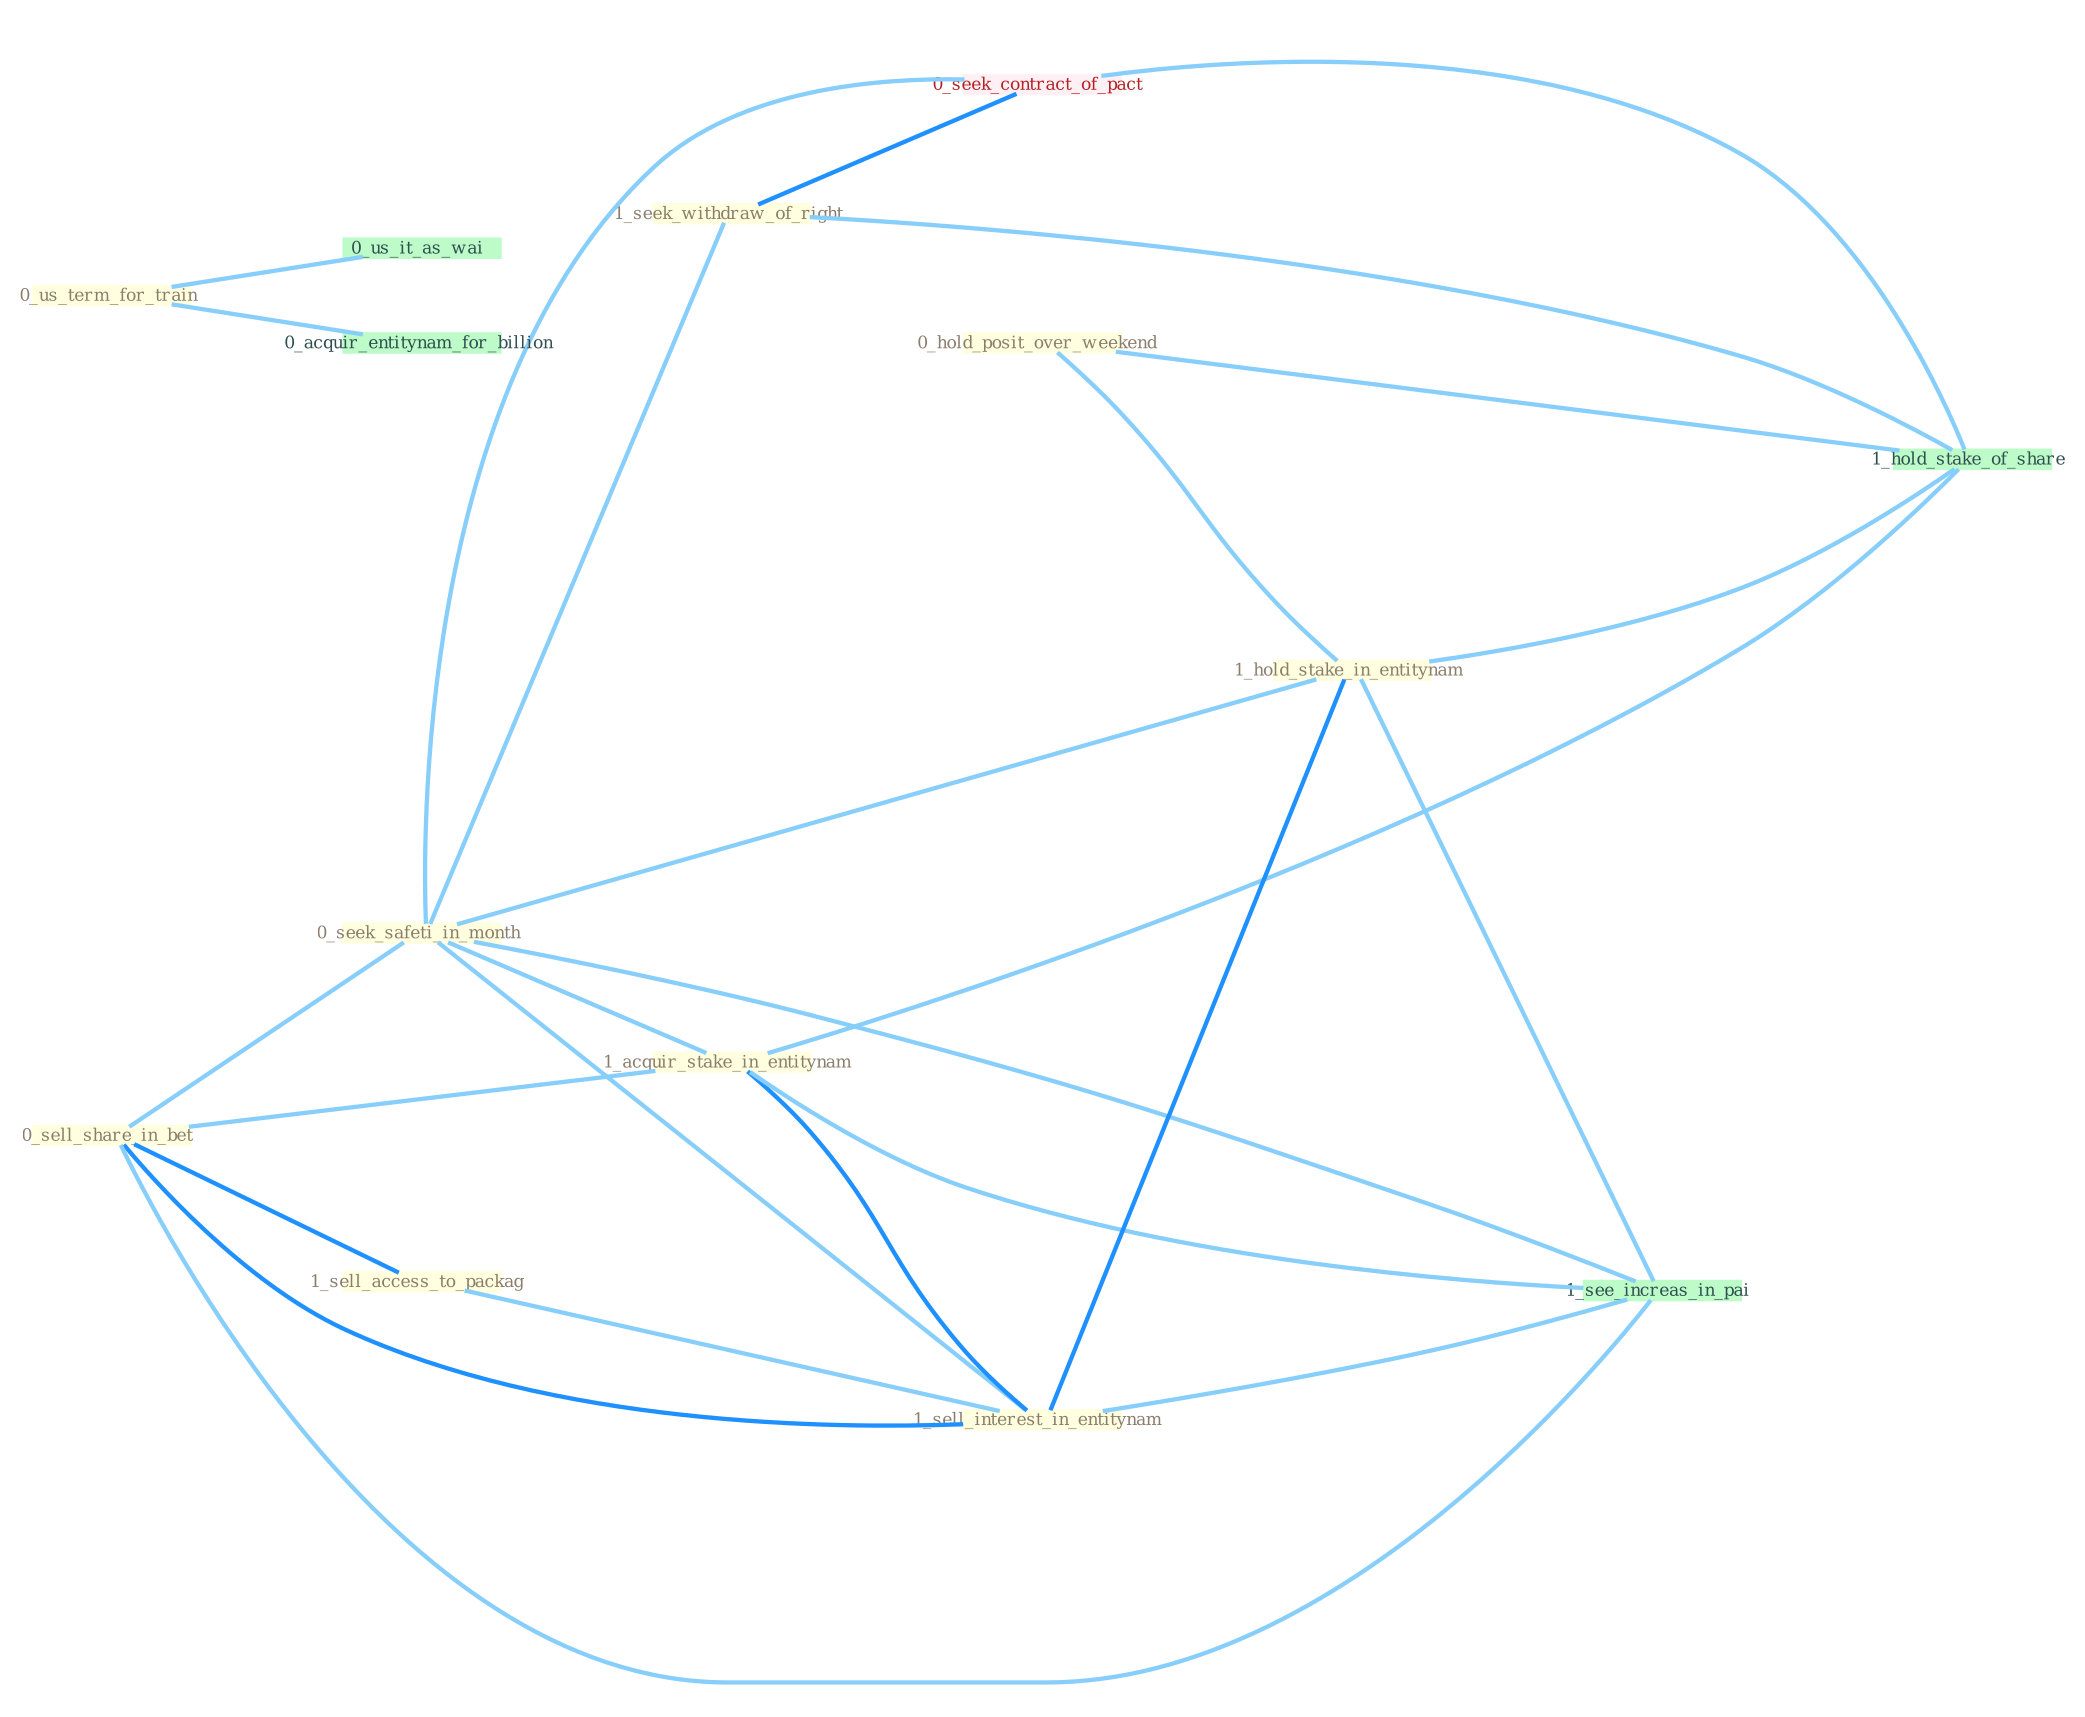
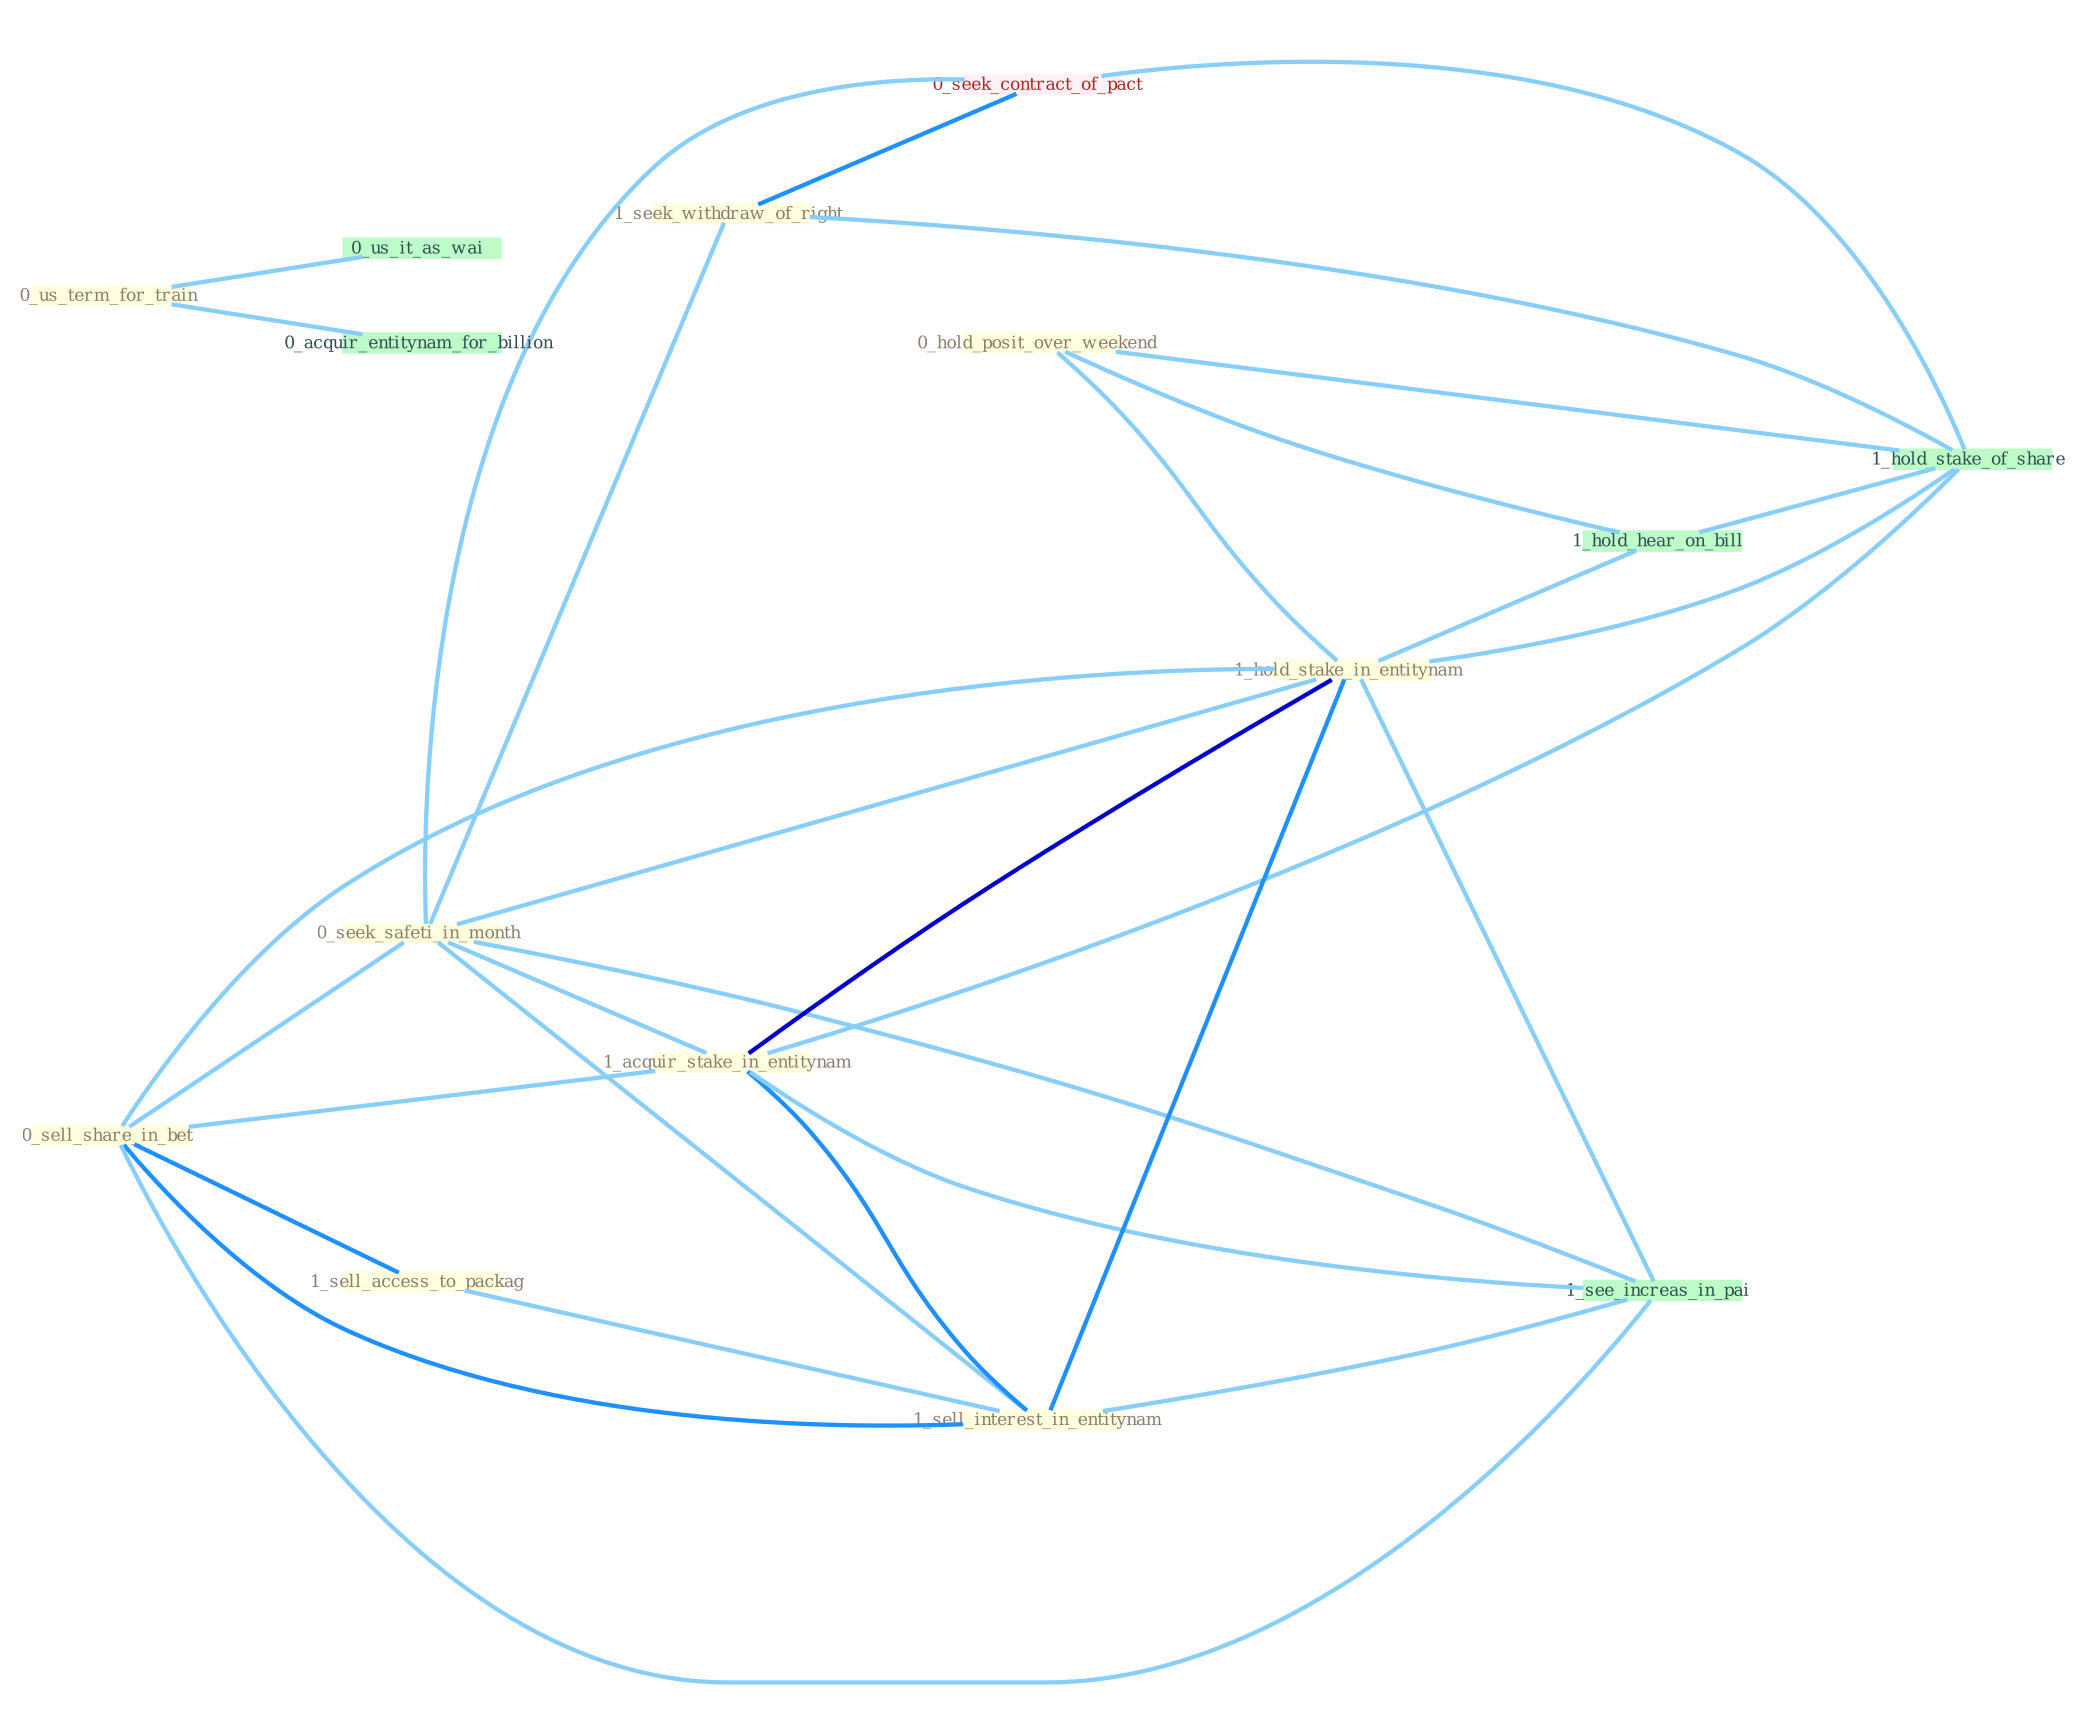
node "1_hold_hear_on_bill": added
edge "1_hold_stake_in_entitynam" -- "0_sell_share_in_bet": added
edge "1_hold_stake_in_entitynam" -- "1_acquir_stake_in_entitynam": added
